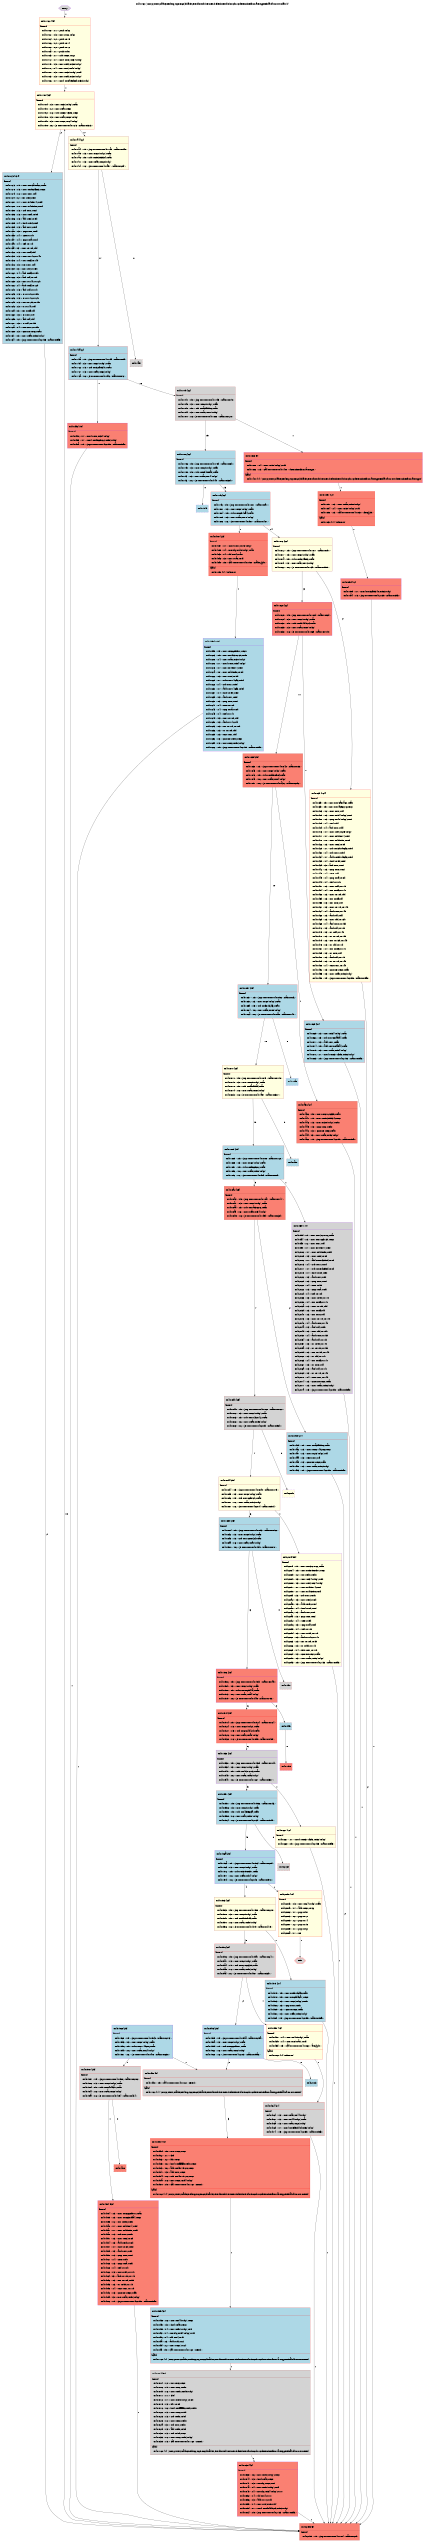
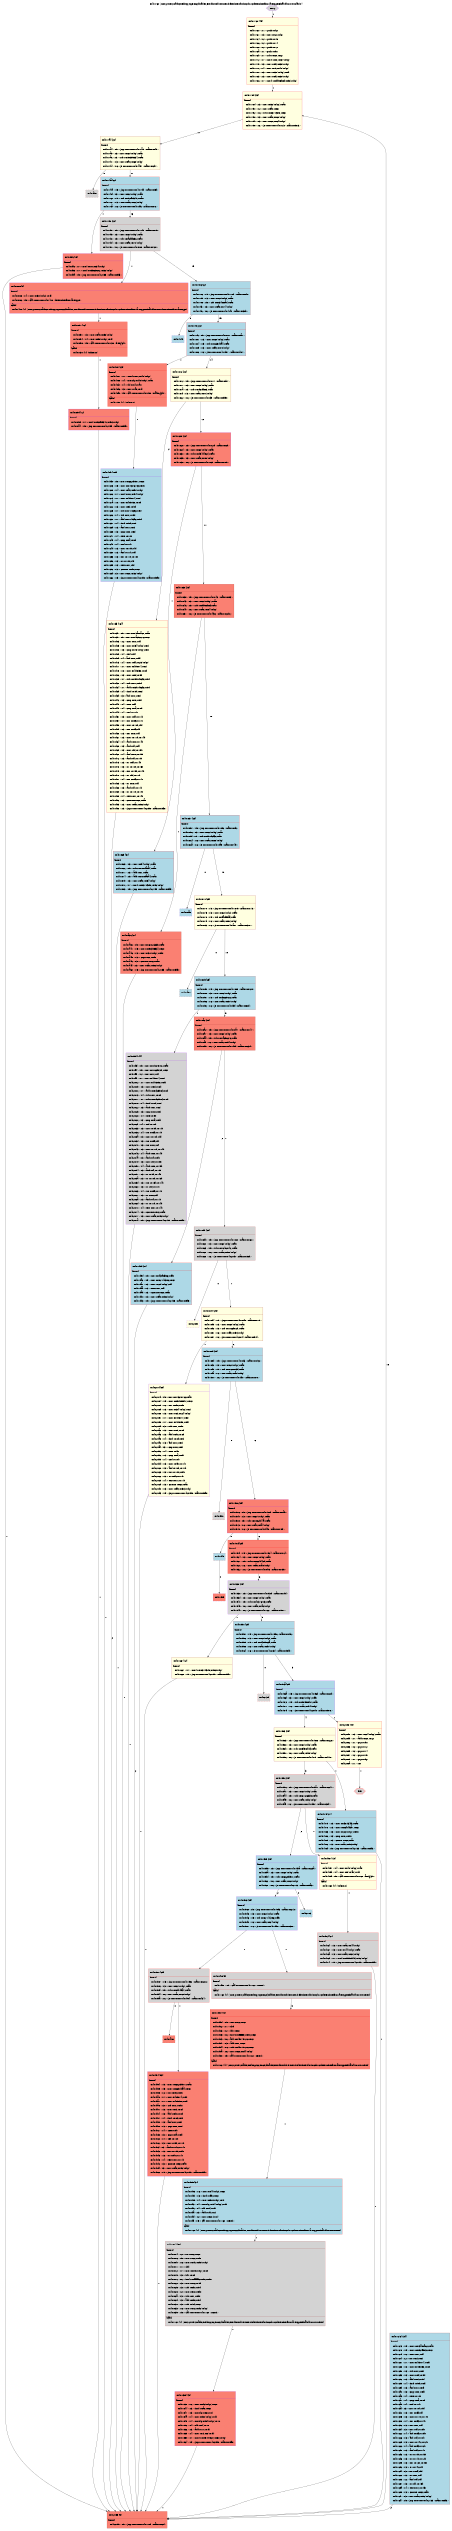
edge "0x40178d [23]" -> "0x401c73 [134]": removed, label "2"
edge "0x4019b5 [25]" -> "0x401db8 [5]": now "0x4019b5 [25]" -> "0x4019ce [25]"
